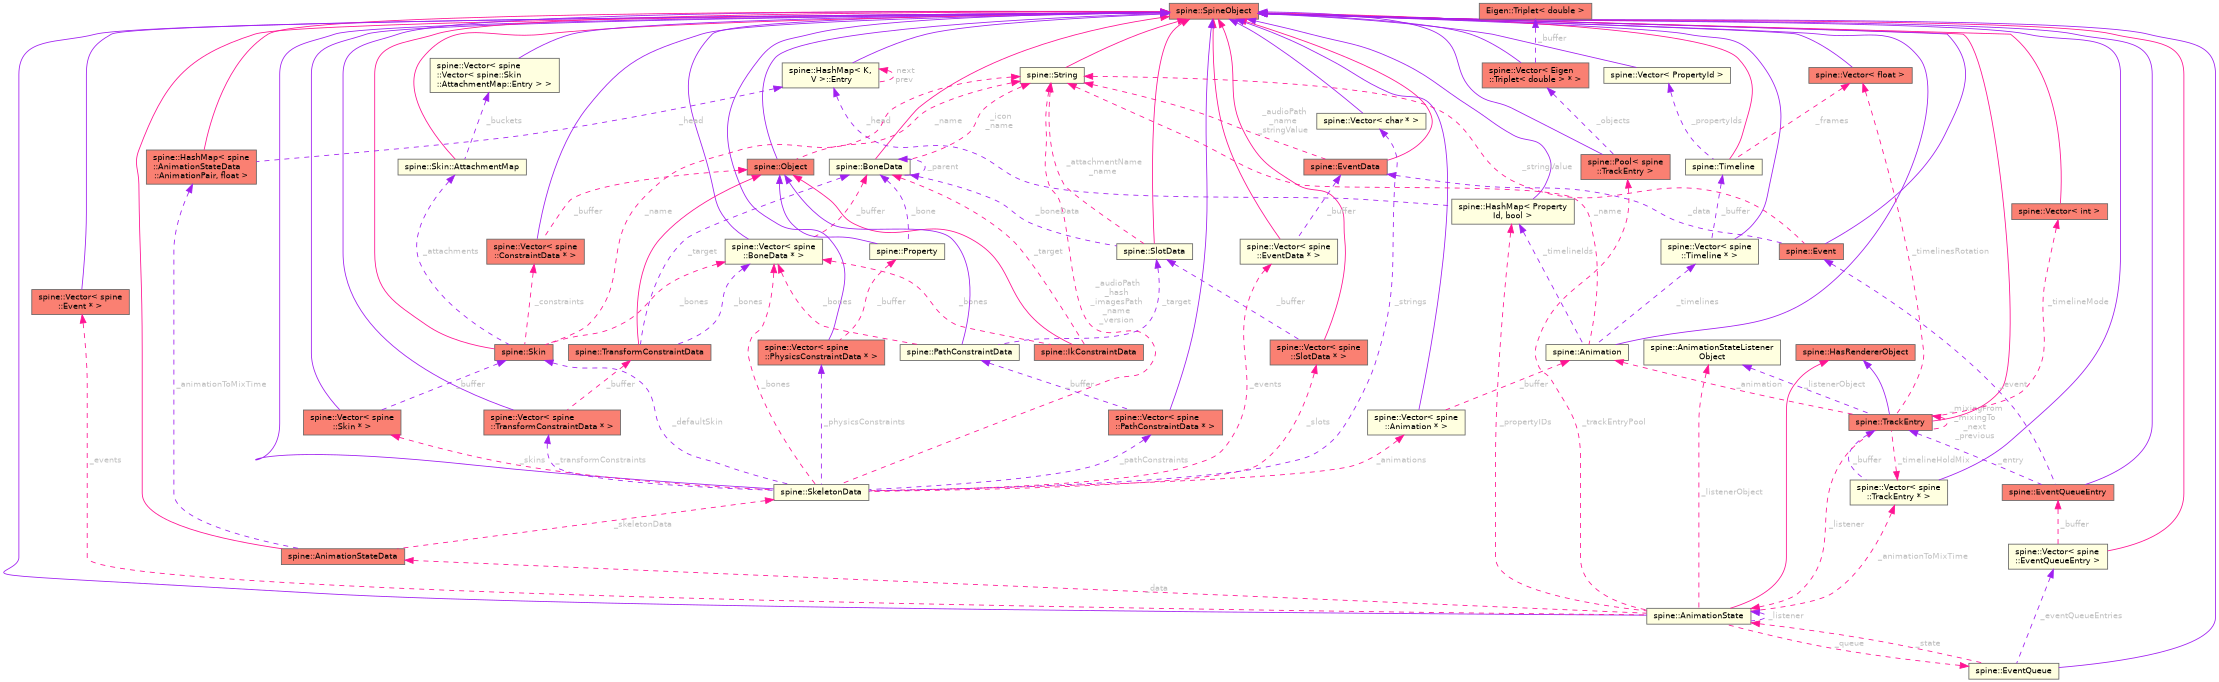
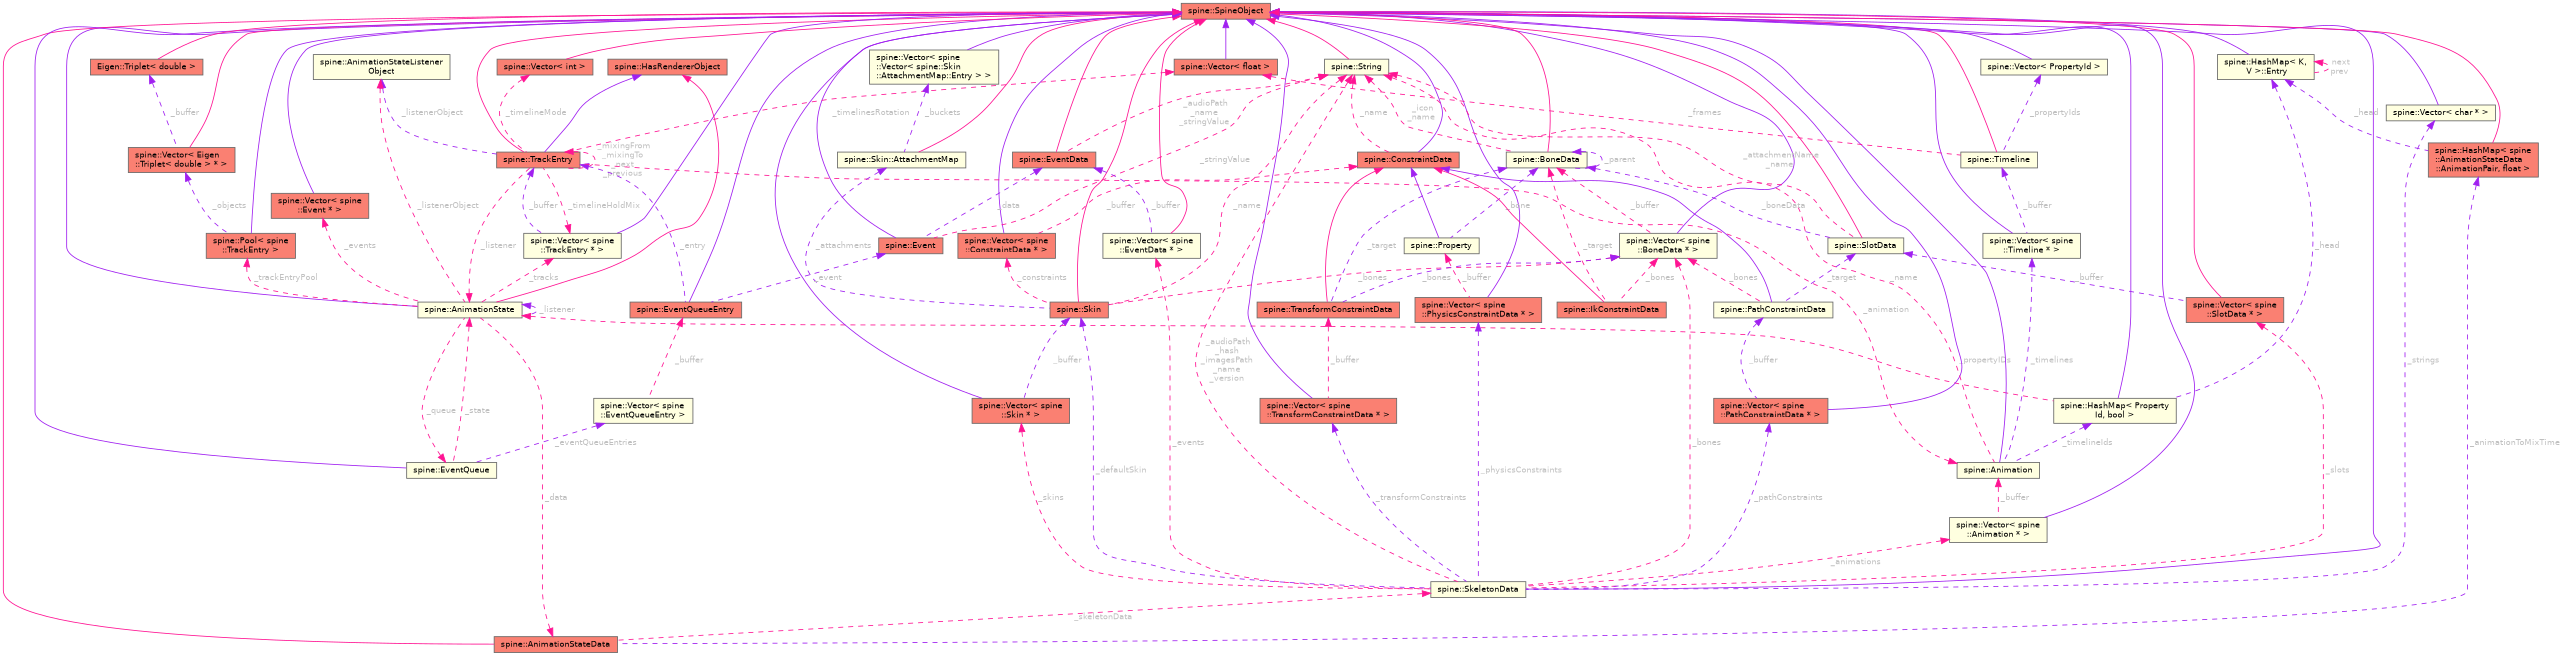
edge "spine::Vector< Eigen ::Triplet< double > * >" -> "spine::SpineObject": color purple -> deeppink
edge "spine::Vector< spine ::EventQueueEntry >" -> "spine::SpineObject": now "Eigen::Triplet< double >" -> "spine::SpineObject"
node "spine::Object": label "spine::Object" -> "spine::ConstraintData"
edge "spine::AnimationState" -> "spine::HashMap< Property Id, bool >": reversed
edge "spine::AnimationState" -> "spine::Vector< spine ::TrackEntry * >": label " _animationToMixTime" -> " _tracks"
